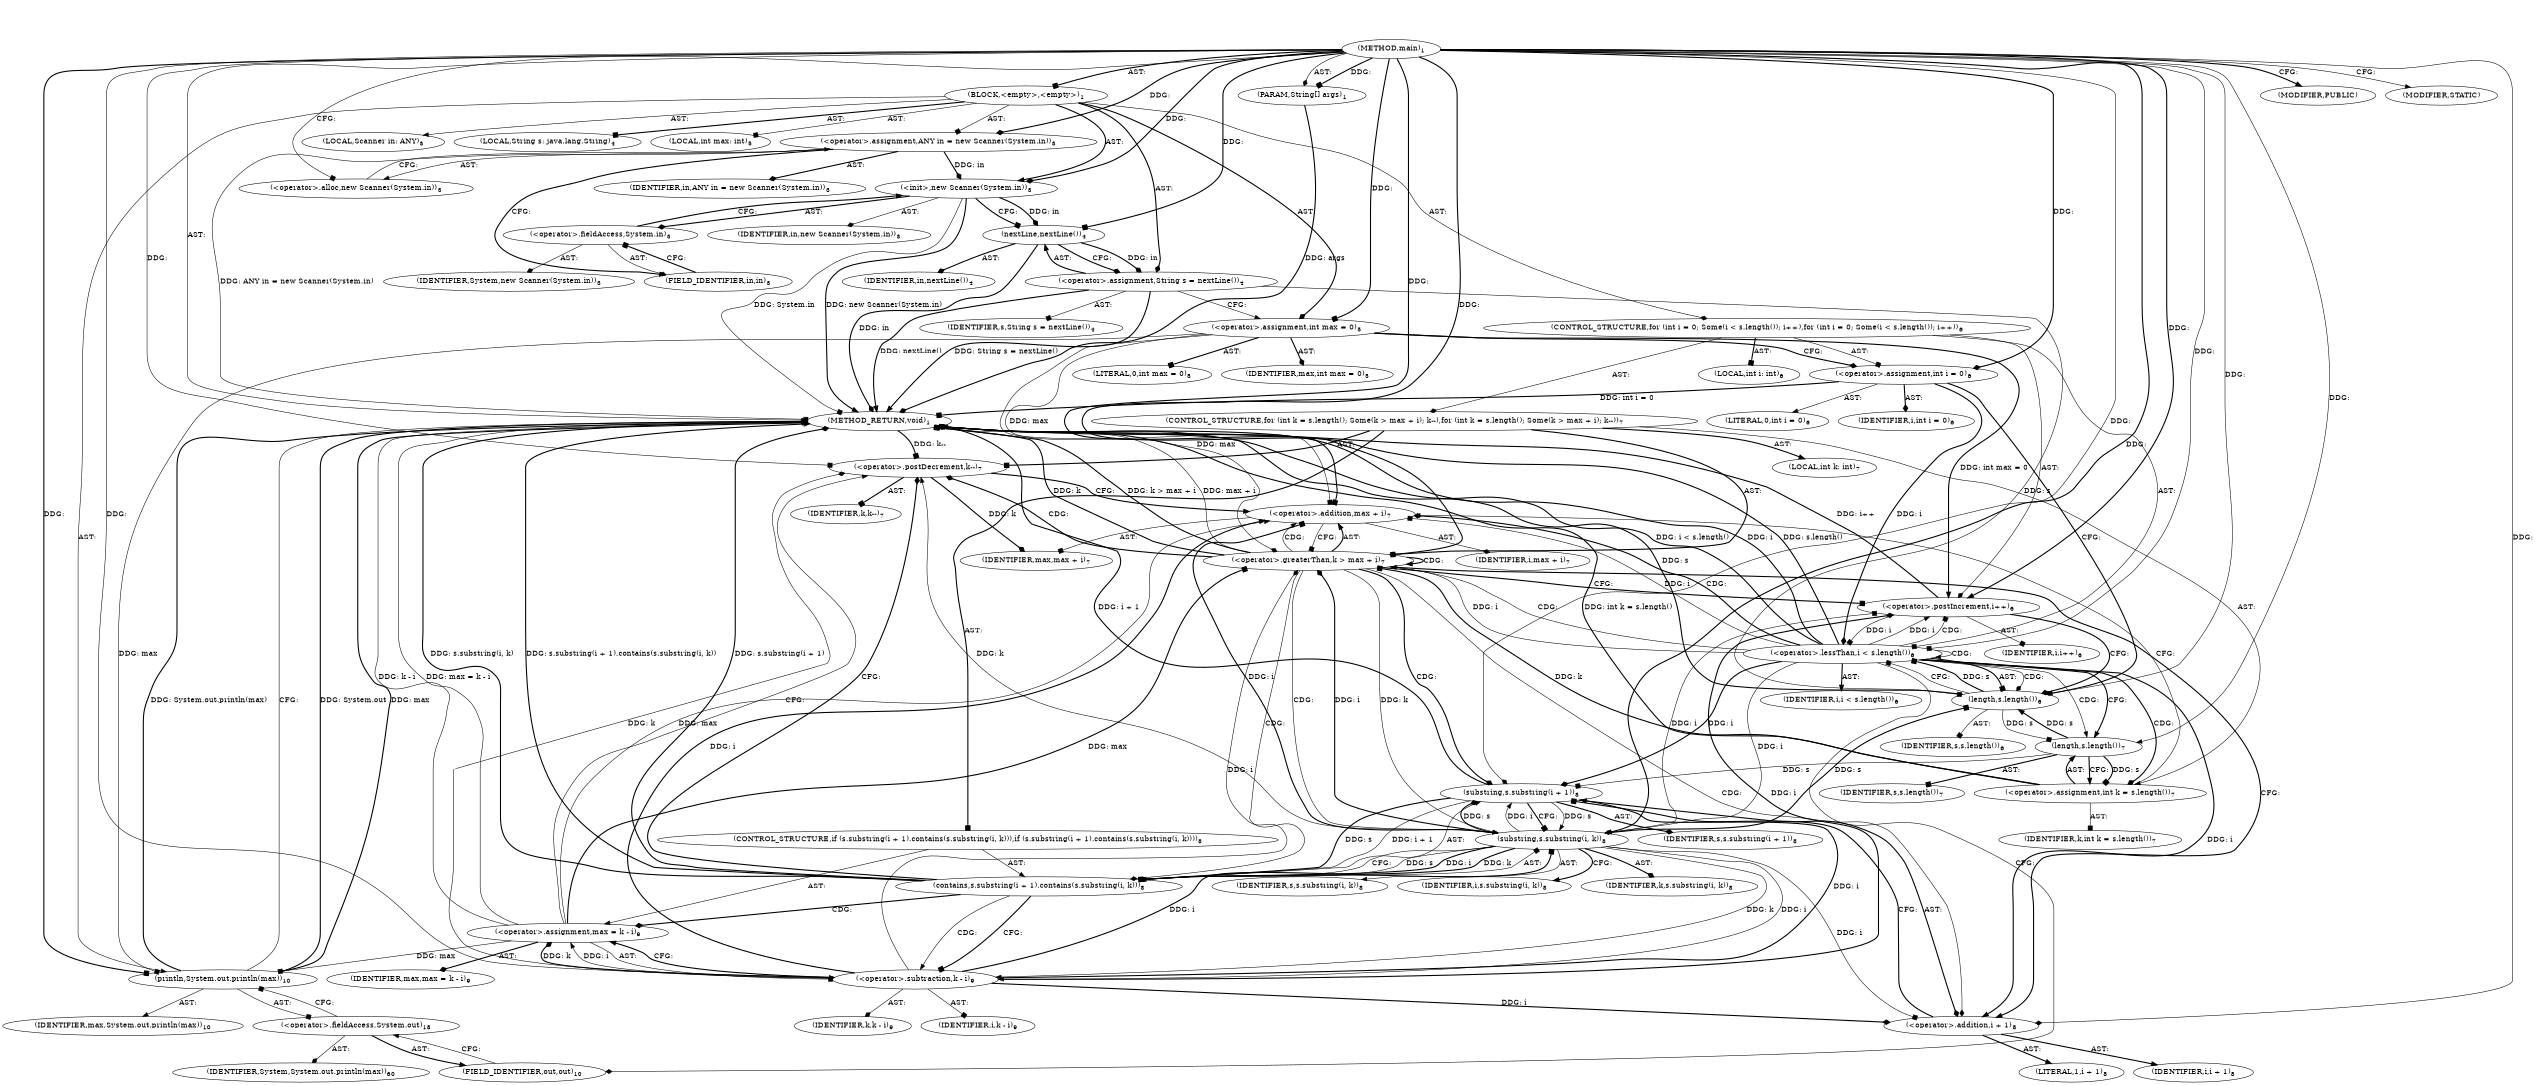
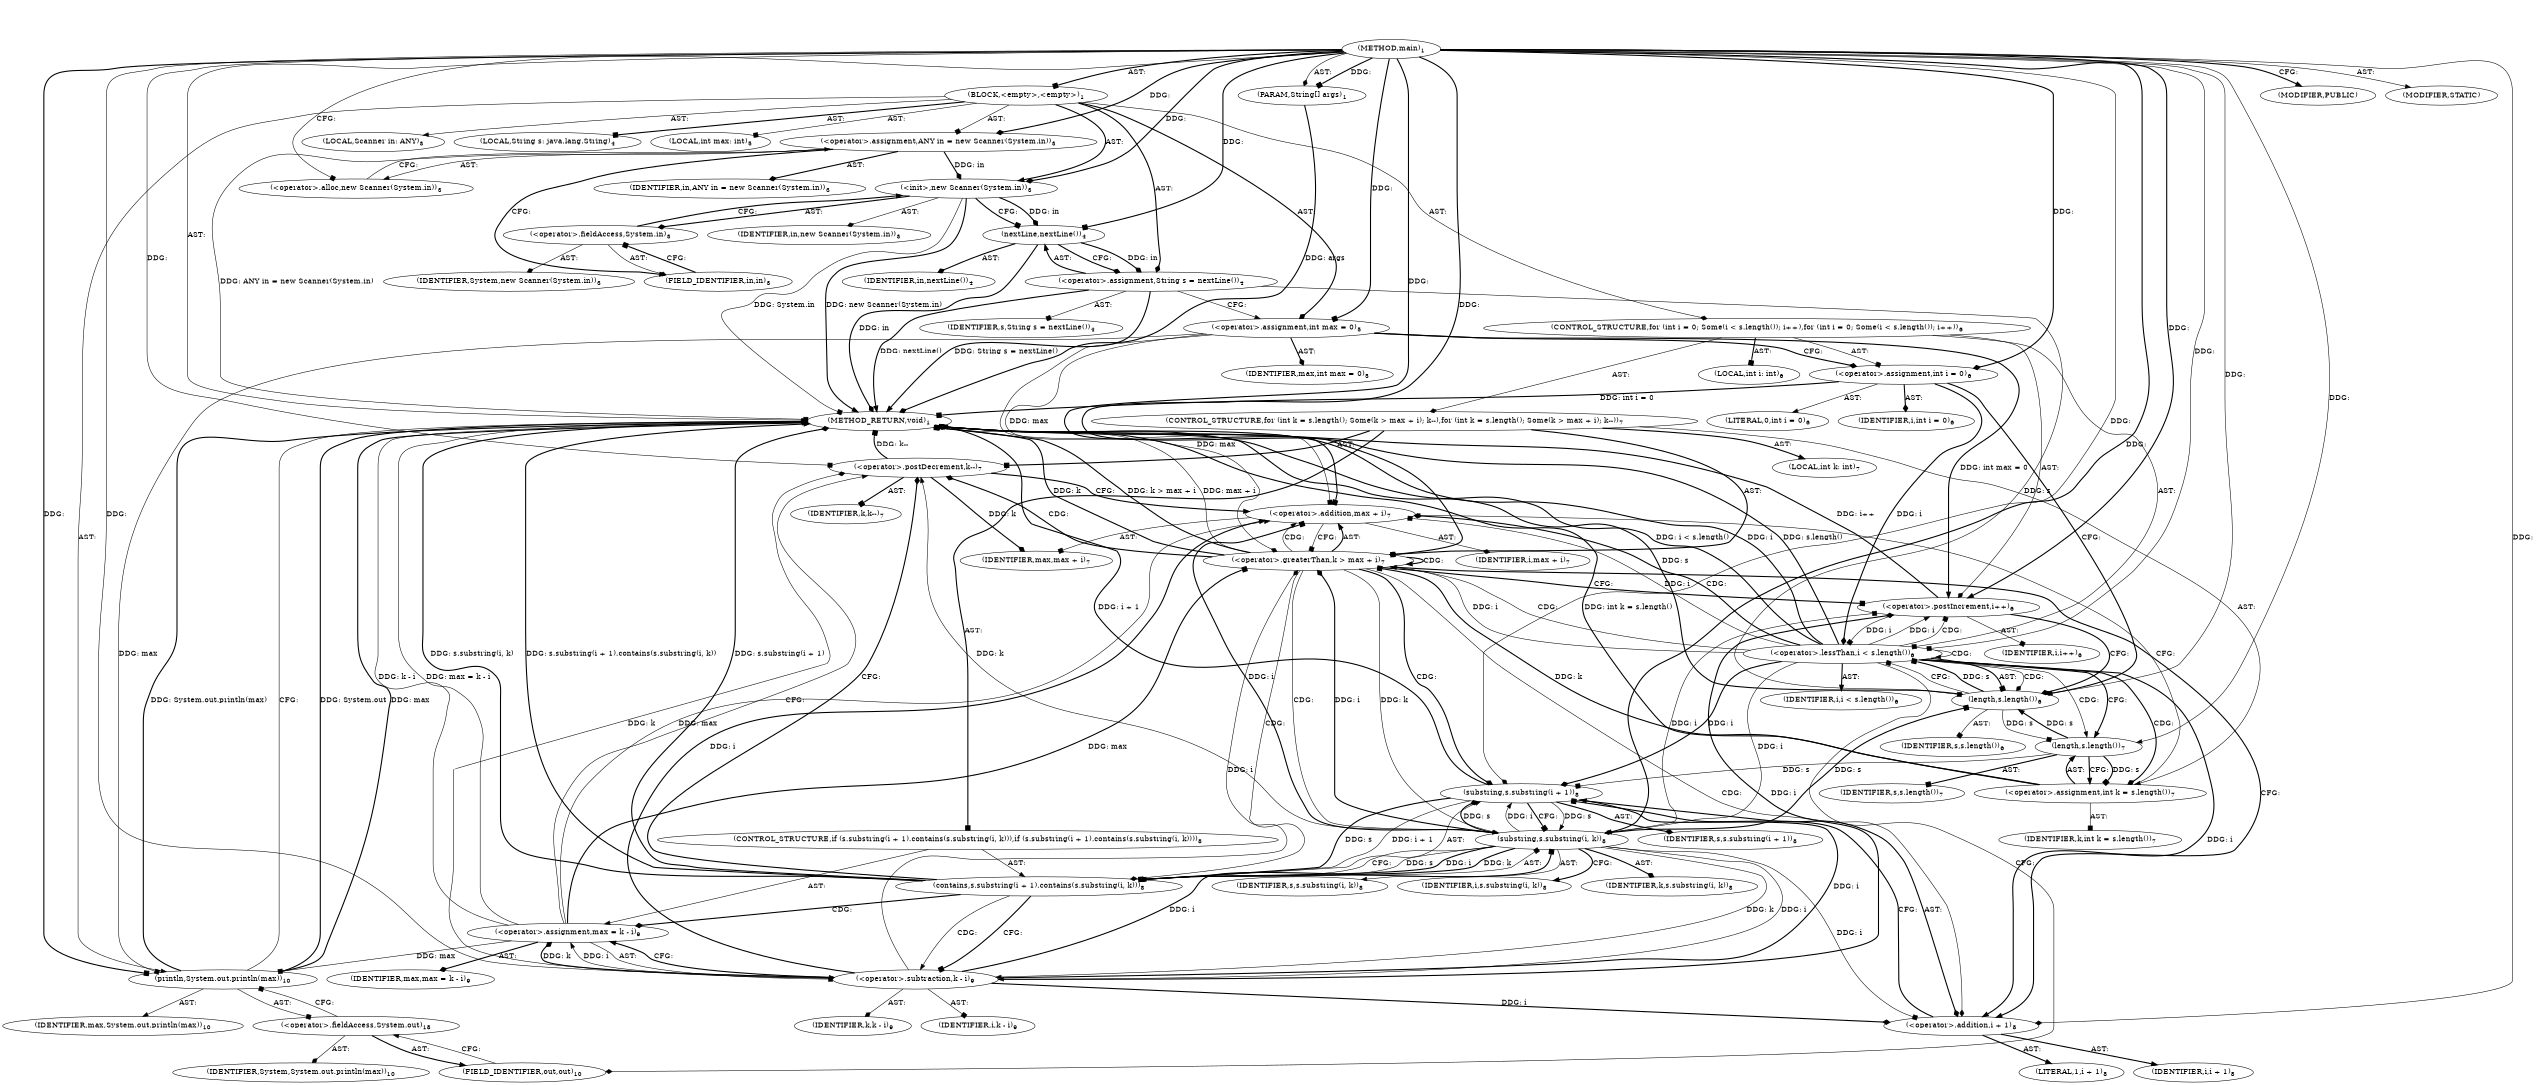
edge "(METHOD,main)" -> "(MODIFIER,STATIC)": label "CFG: " -> "AST: "
node "(LITERAL,0,int max = 0)": removed
edge "(METHOD_RETURN,void)" -> "(<operator>.postDecrement,k--)": reversed
node "(IDENTIFIER,System,System.out.println(max))": text "60" -> "10"
